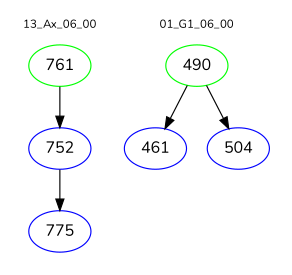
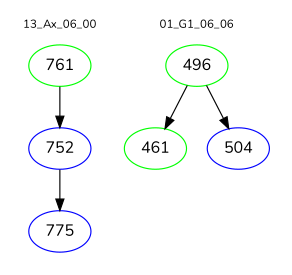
cluster "01_G1_06_00": label "01_G1_06_00" -> "01_G1_06_06"
node "490": label "490" -> "496"
node "461": color blue -> green
